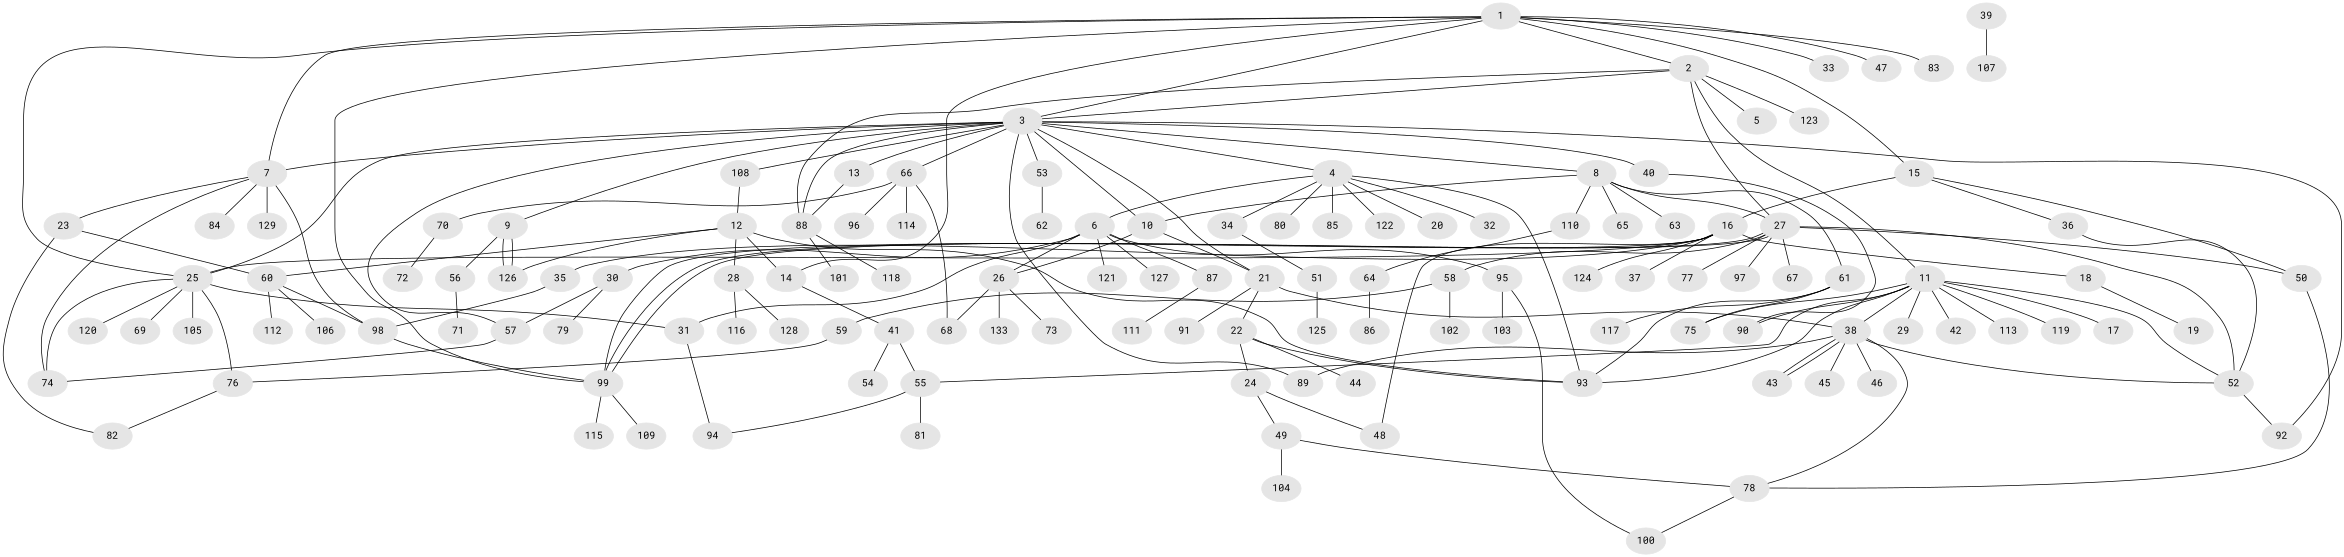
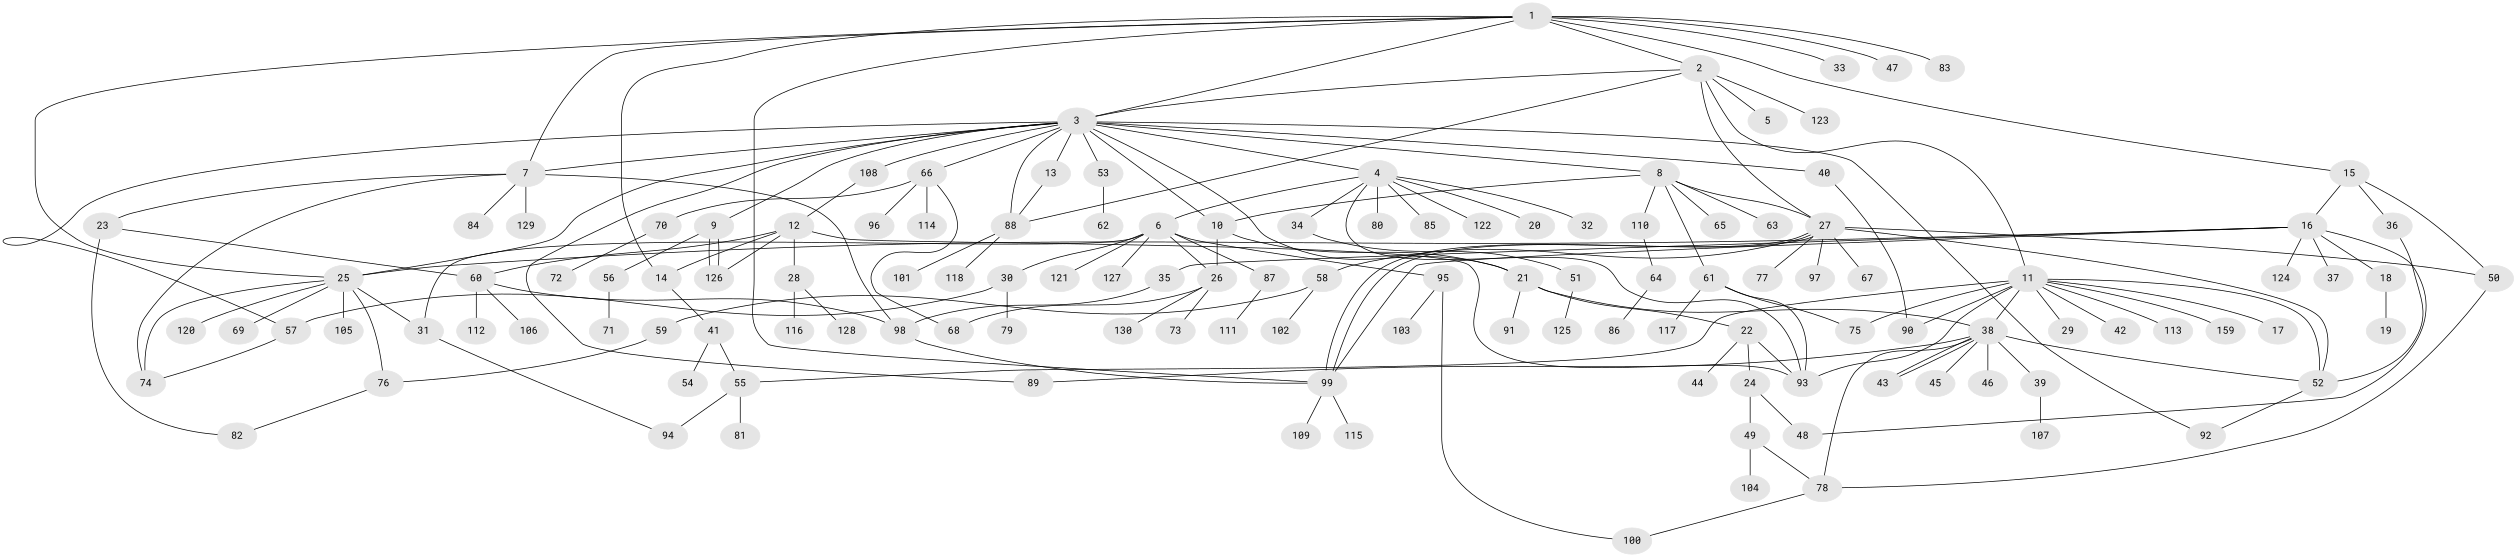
node "133": label "133" -> "130"
node "119": label "119" -> "159"
edge "38" -- "39": added
